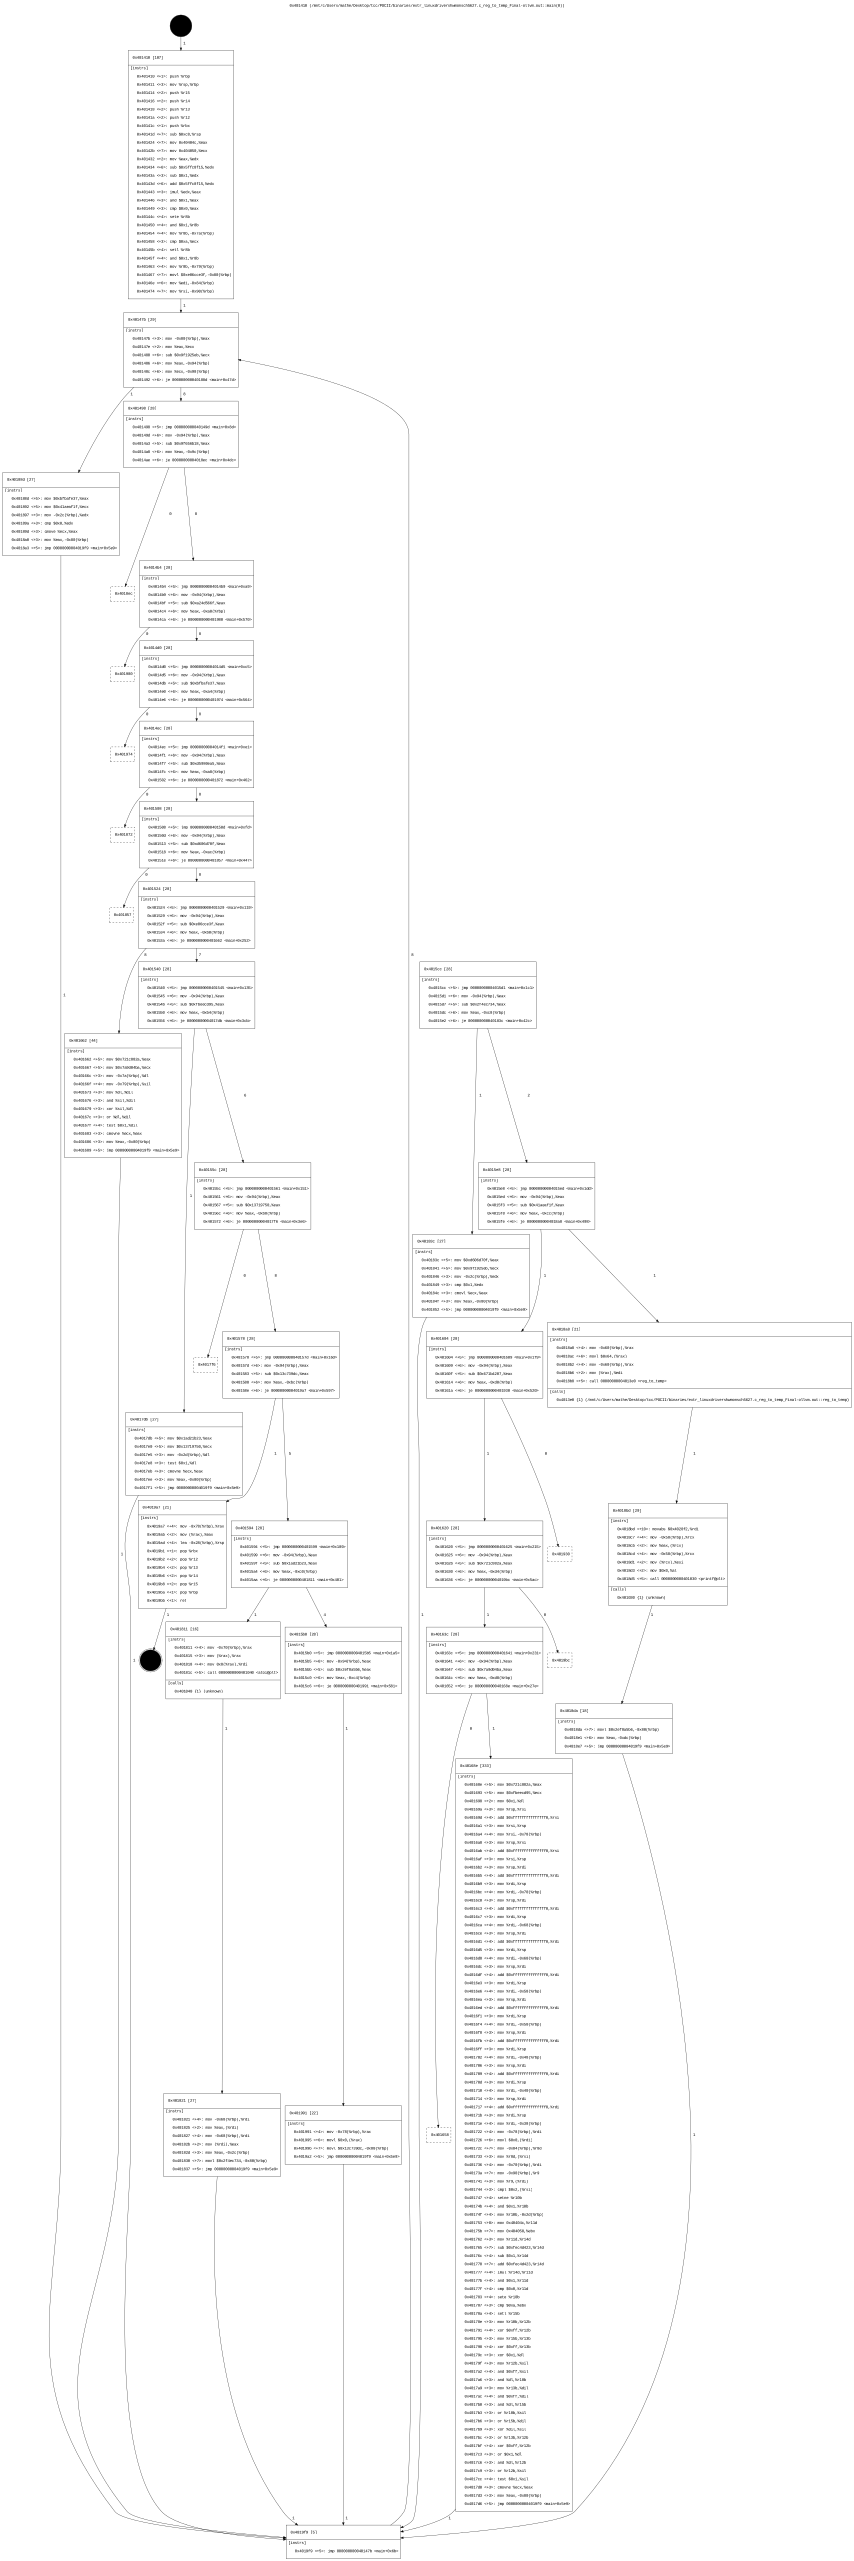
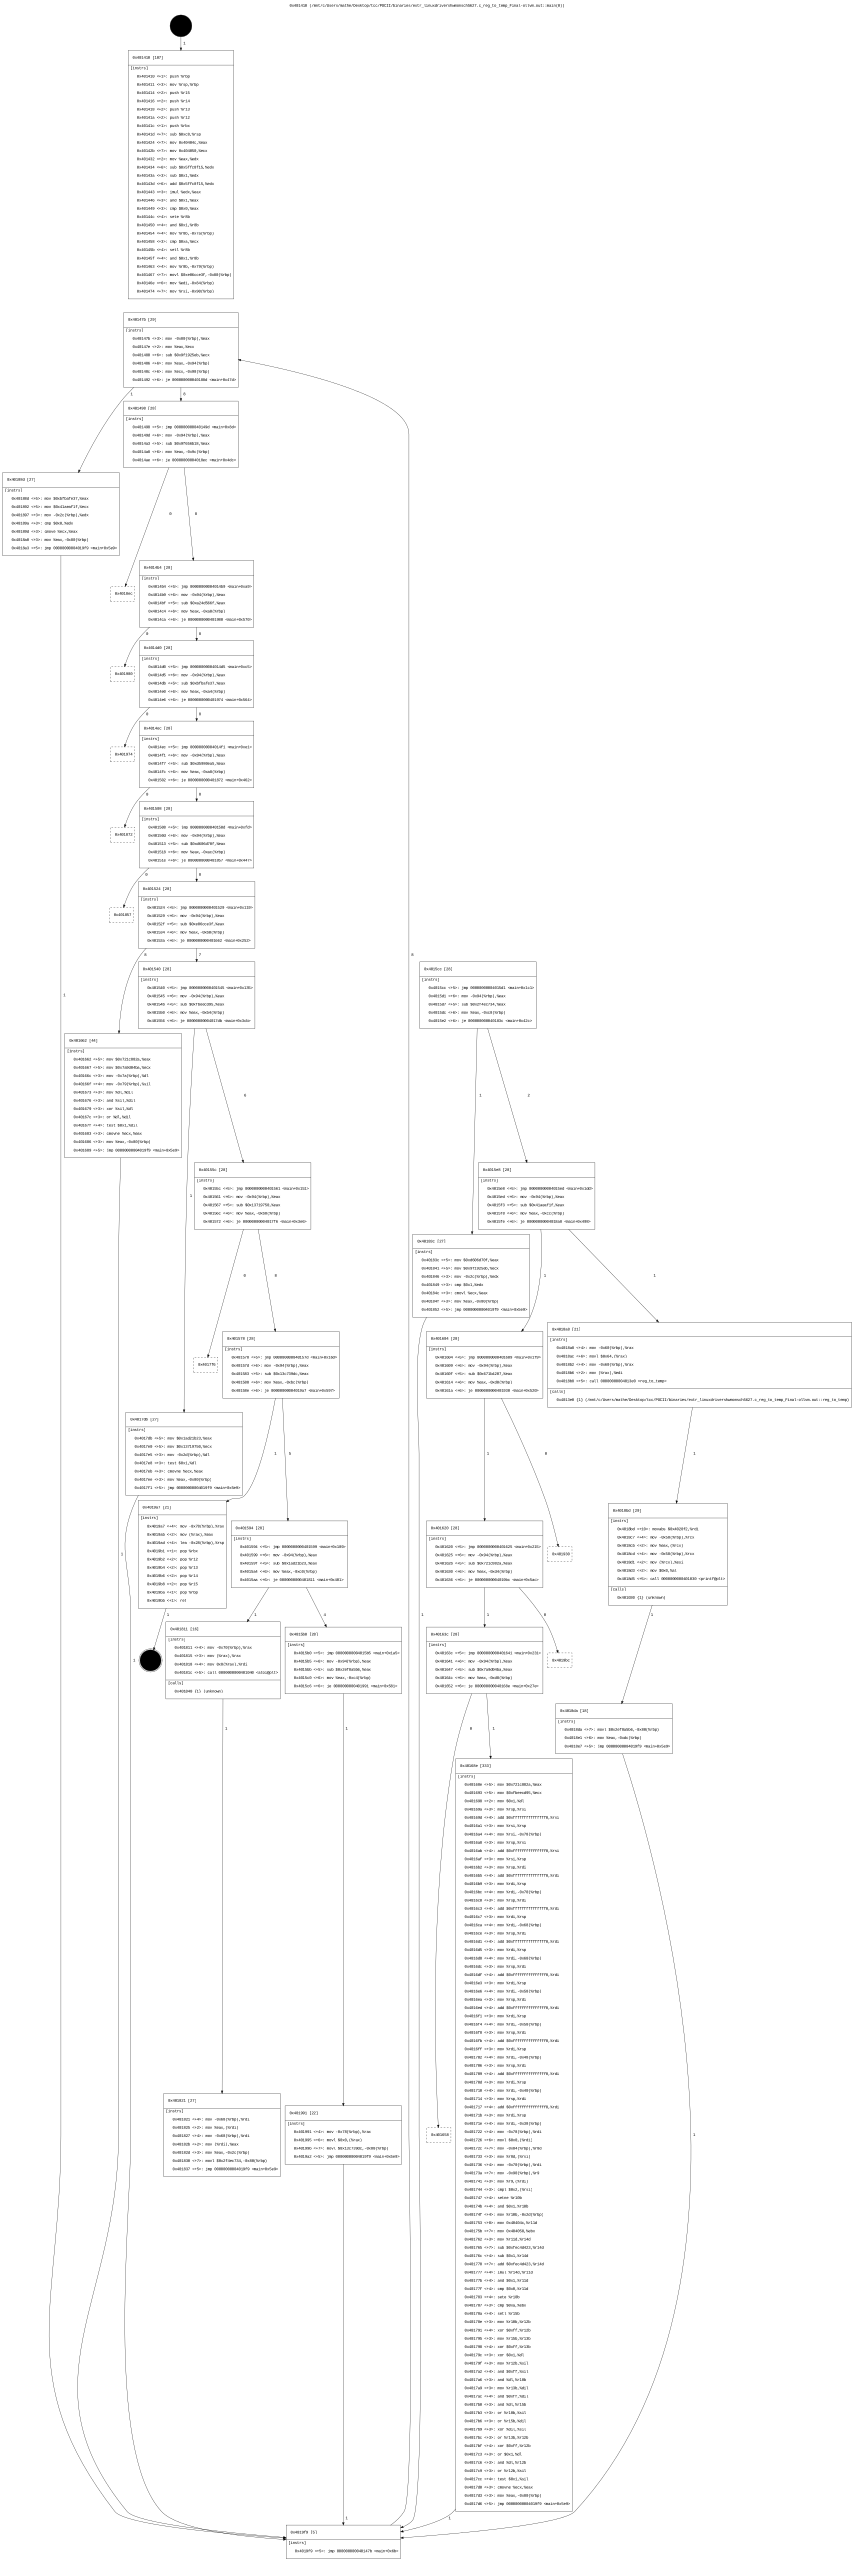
edge "0x401410 [107]" -> "0x40147b [29]": removed, label "1"
edge "0x401821 [27]" -> "0x4019f9 [5]": removed, label "1"
